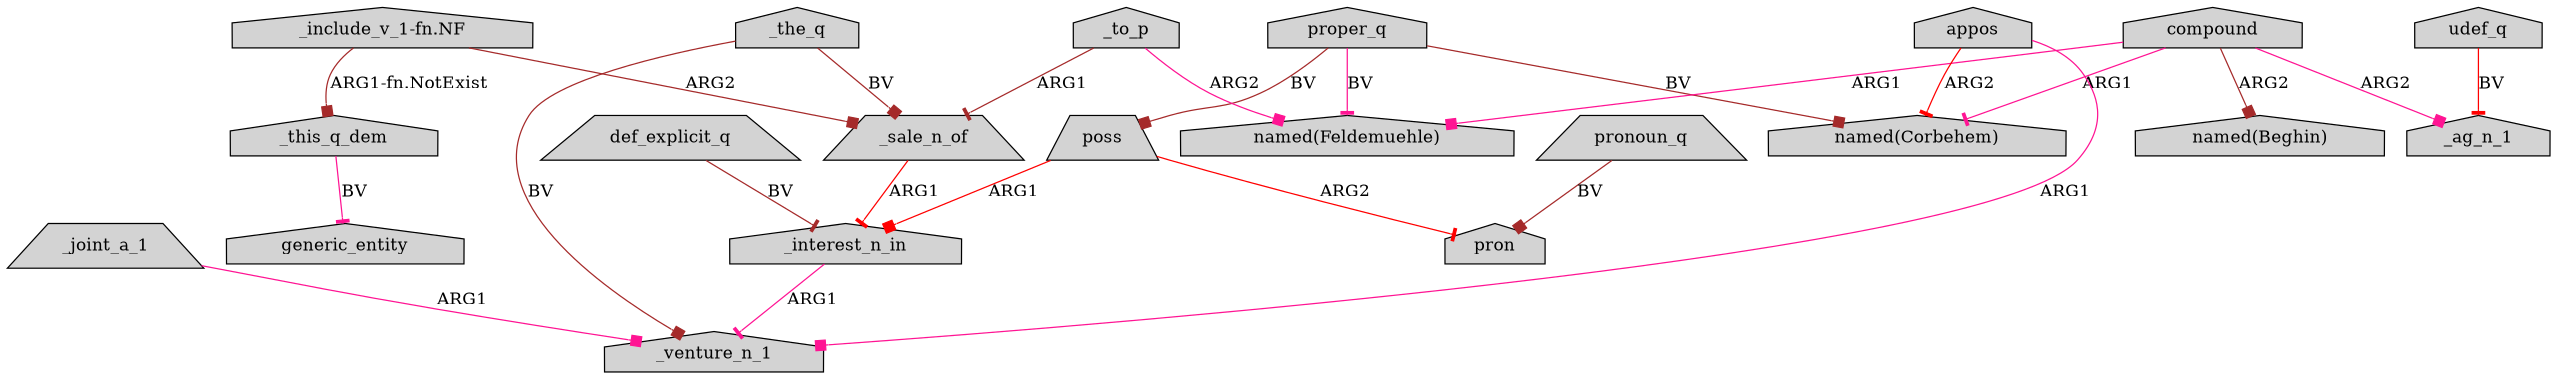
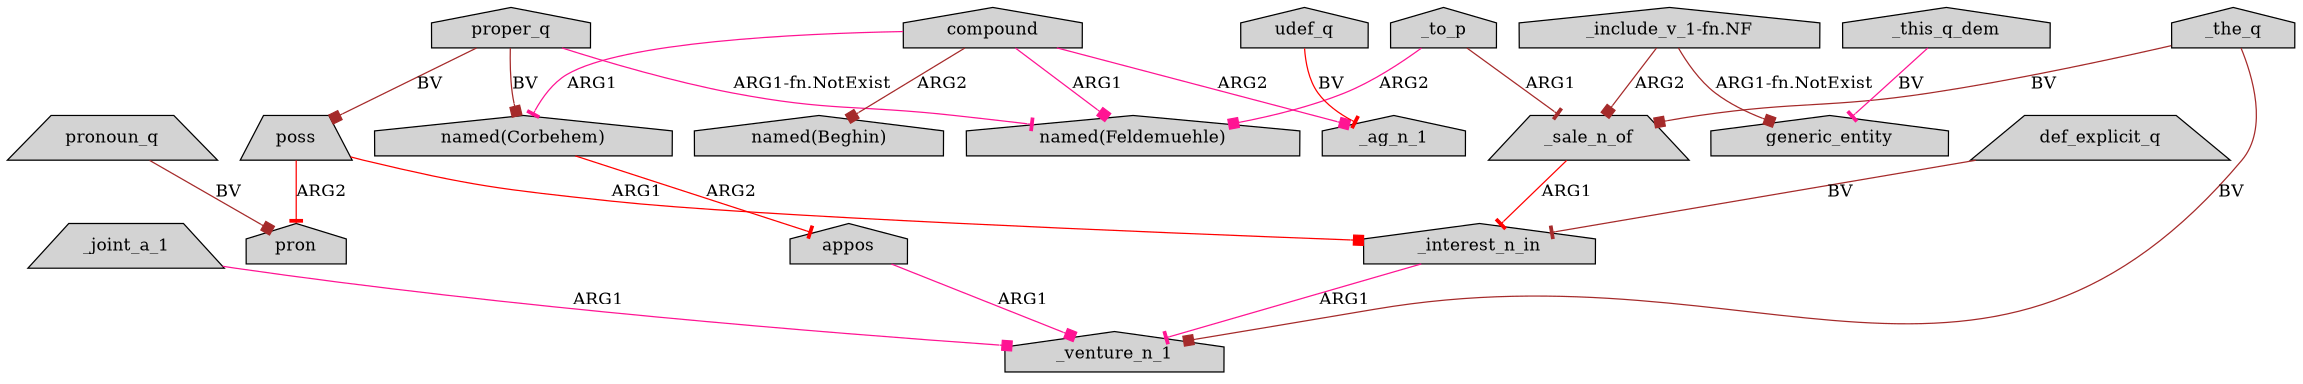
edge "_include_v_1-fn.NF" -> "_this_q_dem": now "_include_v_1-fn.NF" -> "generic_entity"
edge "appos" -> "named(Corbehem)": reversed
edge "proper_q" -> "named(Feldemuehle)": label "BV" -> "ARG1-fn.NotExist"
